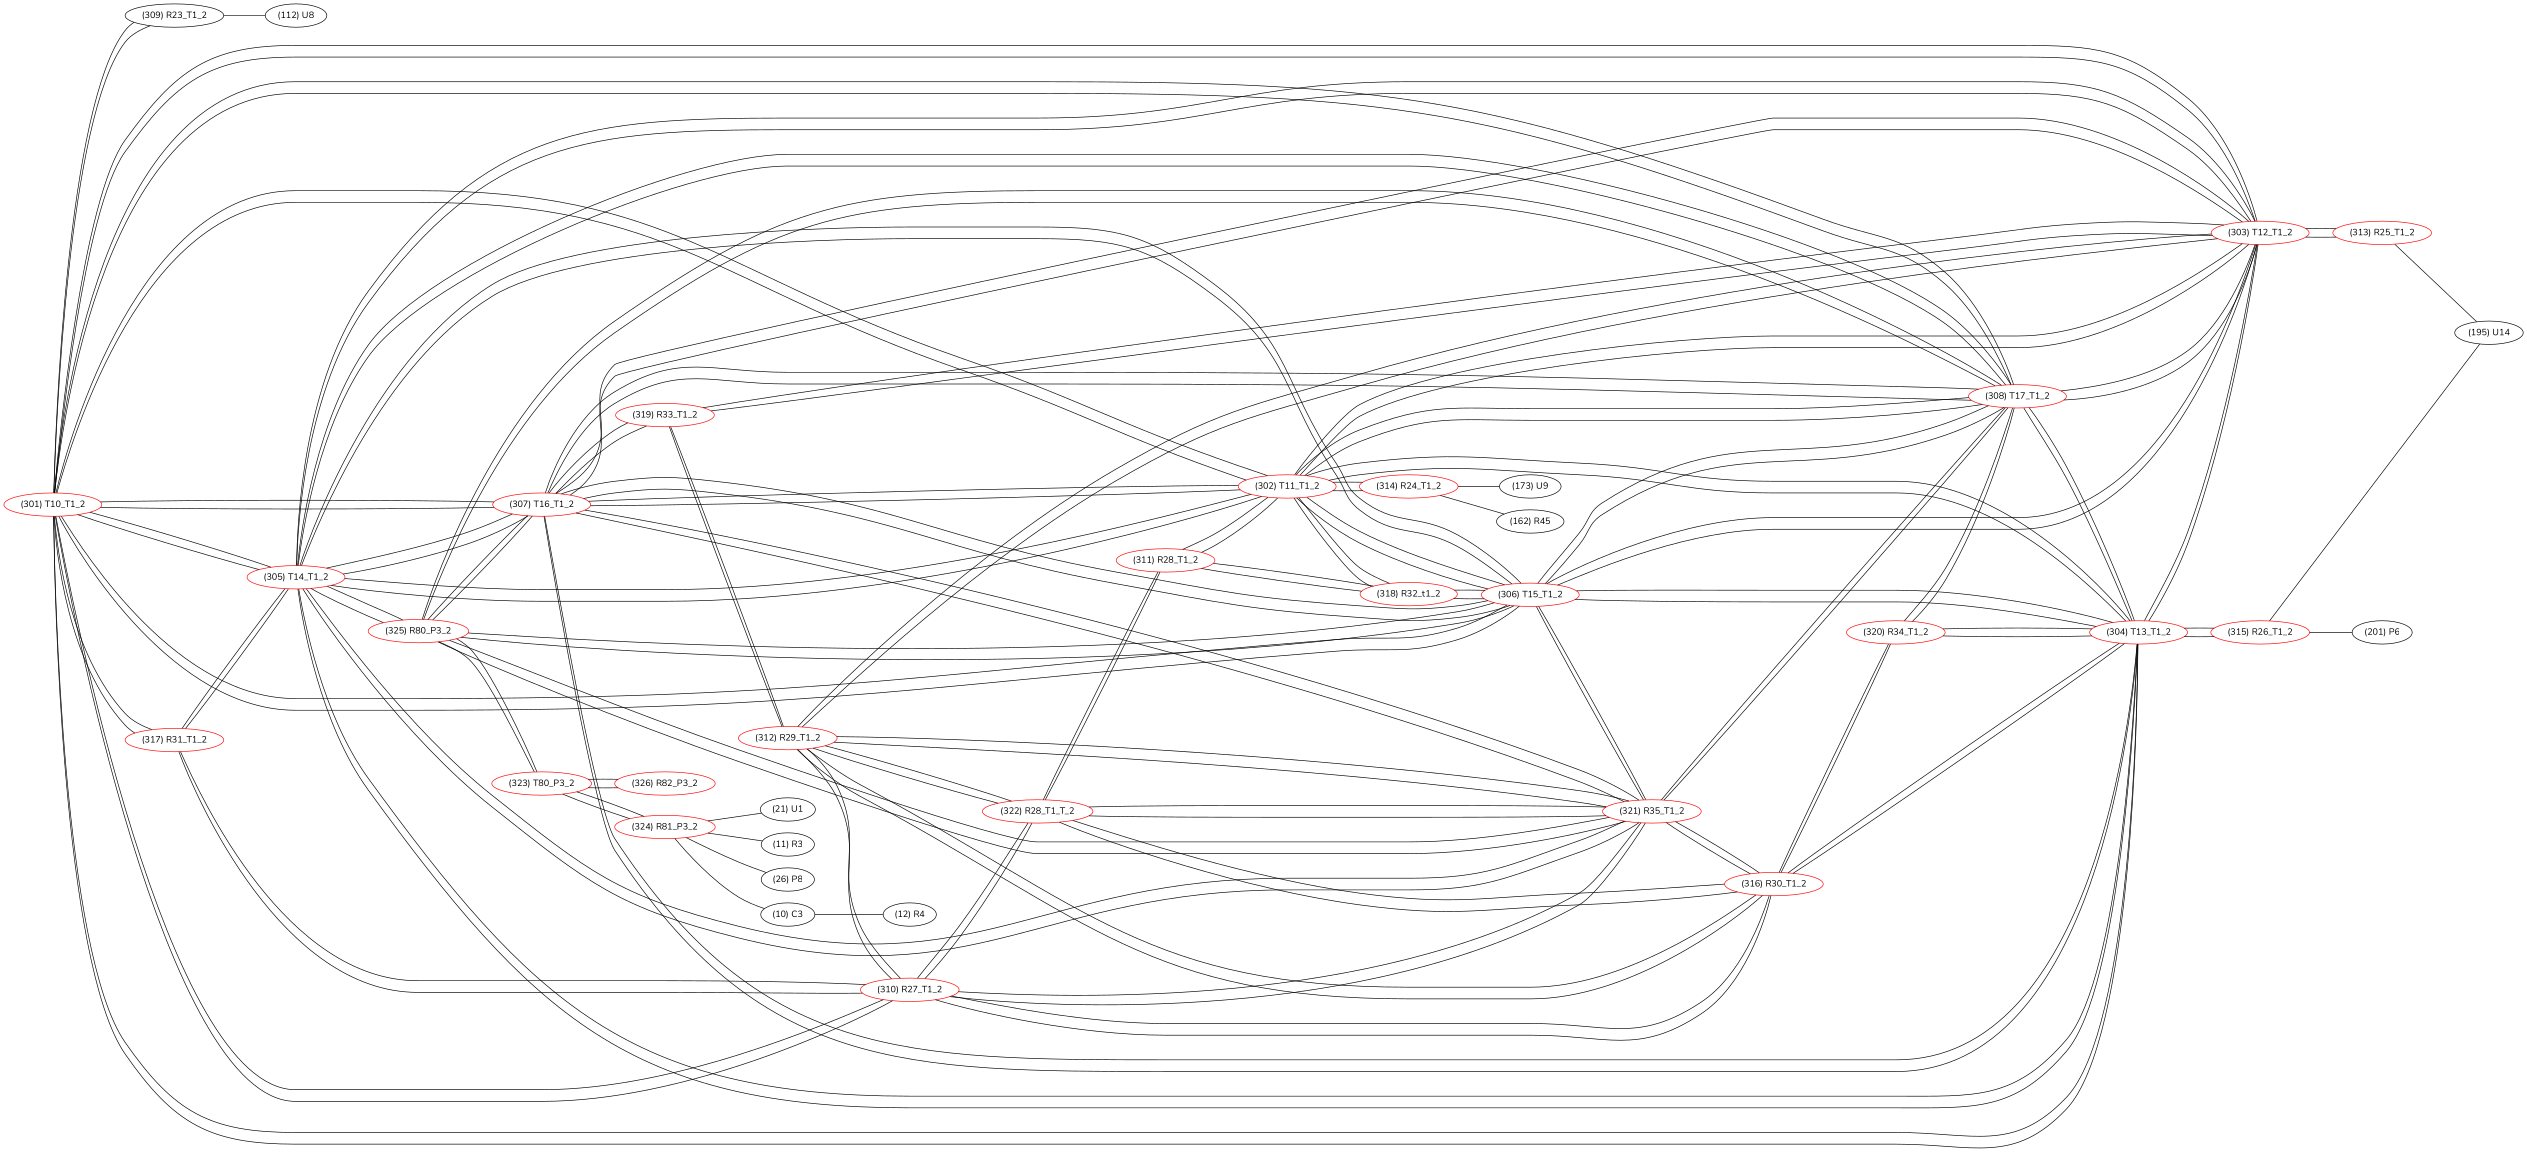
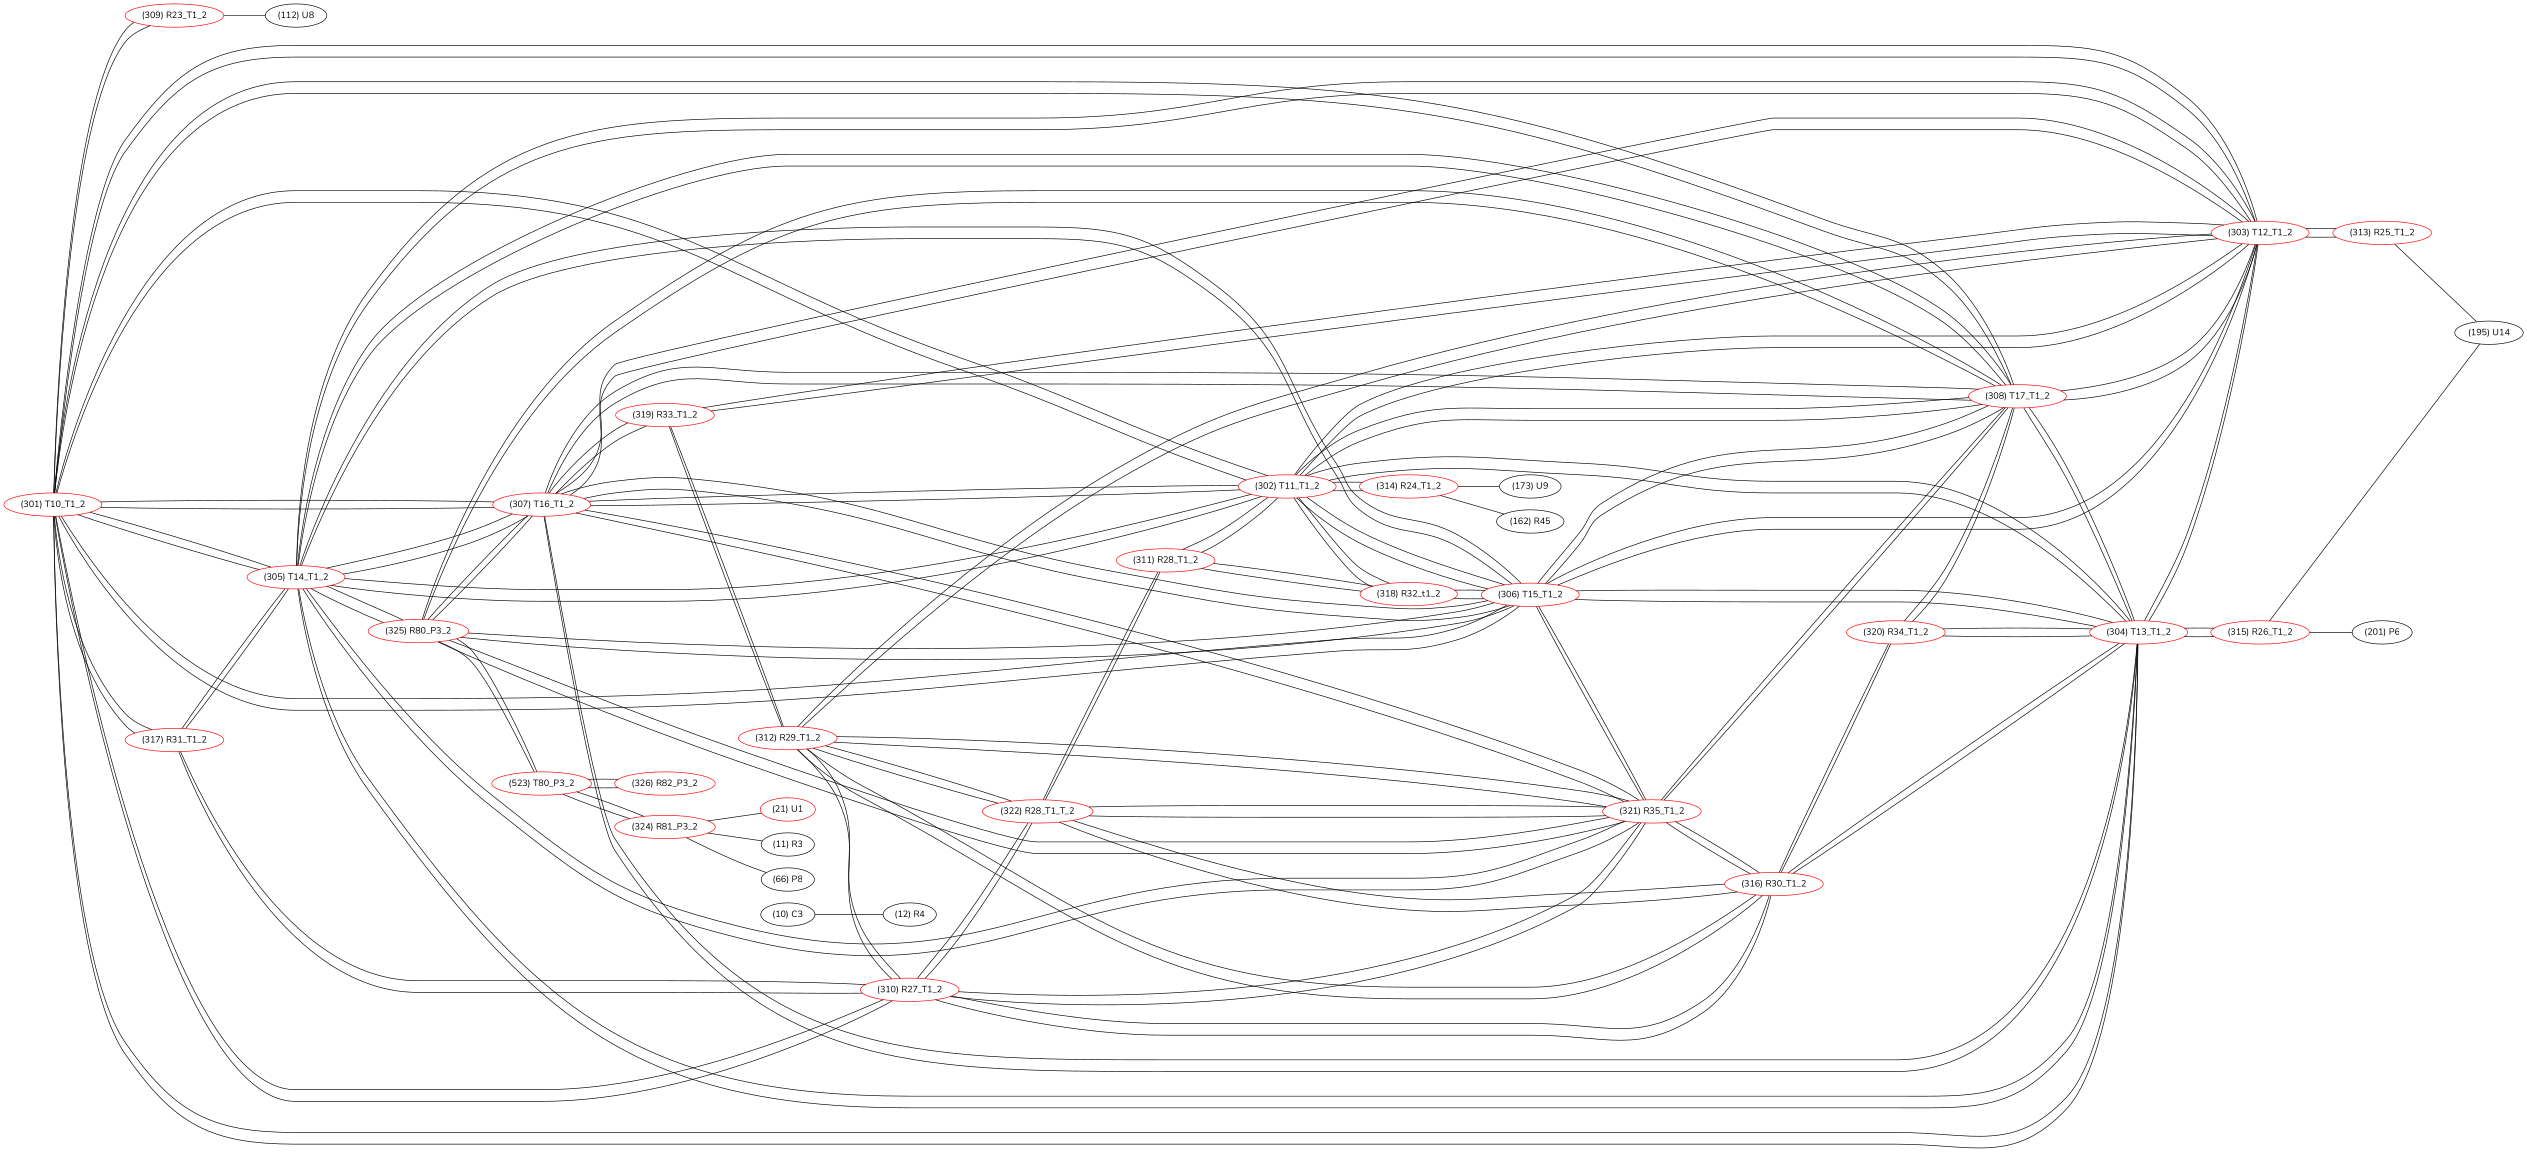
node "(309) R23_T1_2": color black -> red
node "(323) T80_P3_2": label "(323) T80_P3_2" -> "(523) T80_P3_2"
node "(21) U1": color black -> red
edge "(324) R81_P3_2" -- "(10) C3": removed
node "(26) P8": label "(26) P8" -> "(66) P8"
